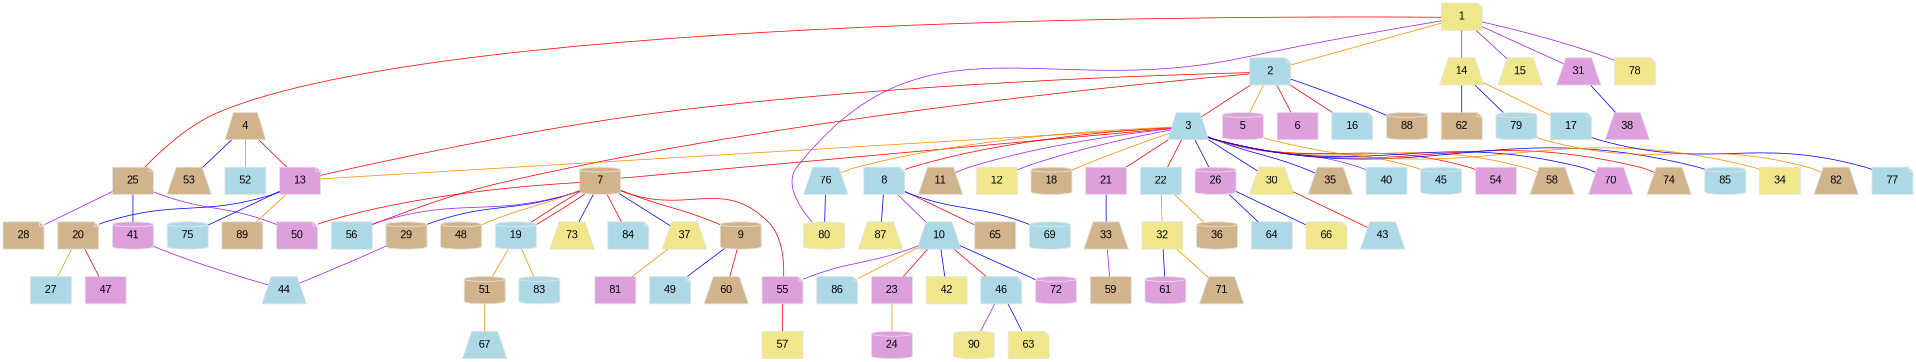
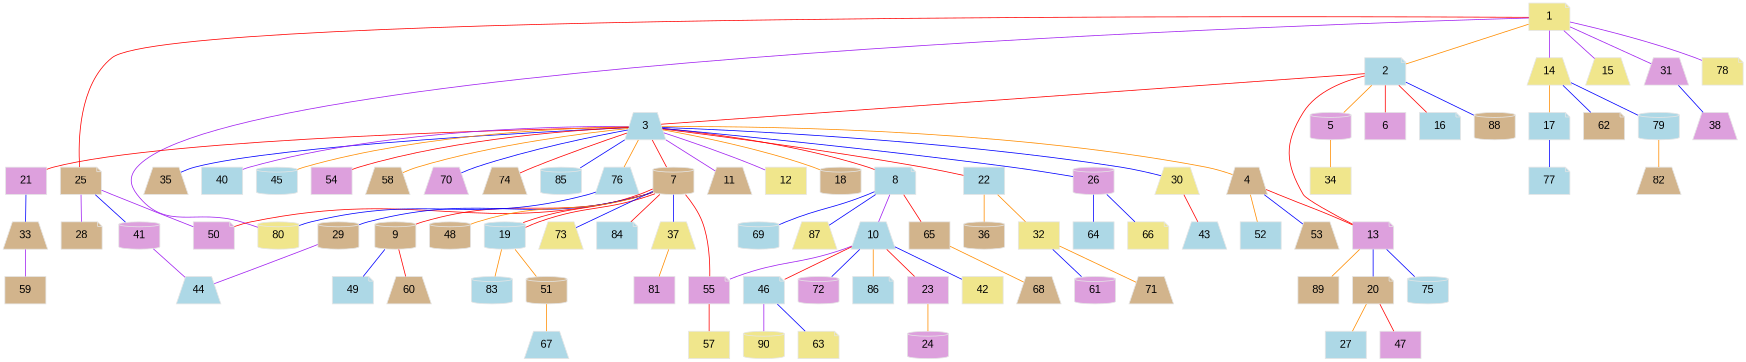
edge "3" -- "13": now "3" -- "4"
node "56": removed
node "68": added
